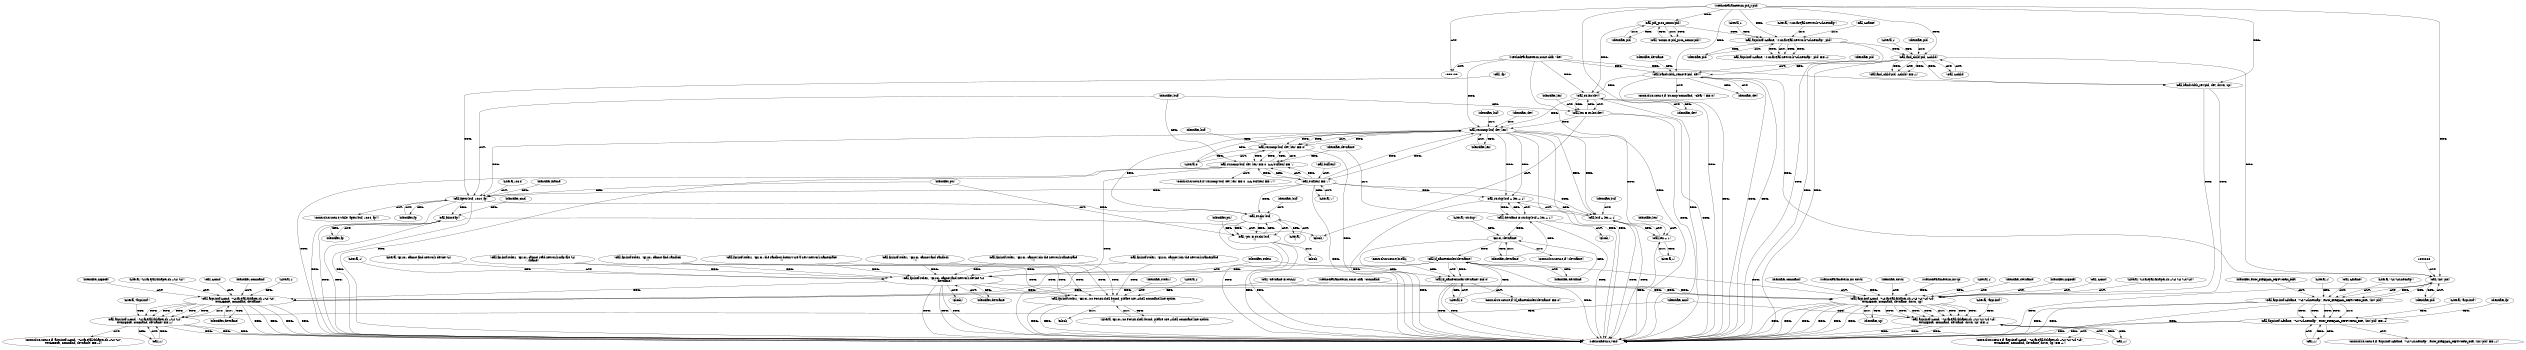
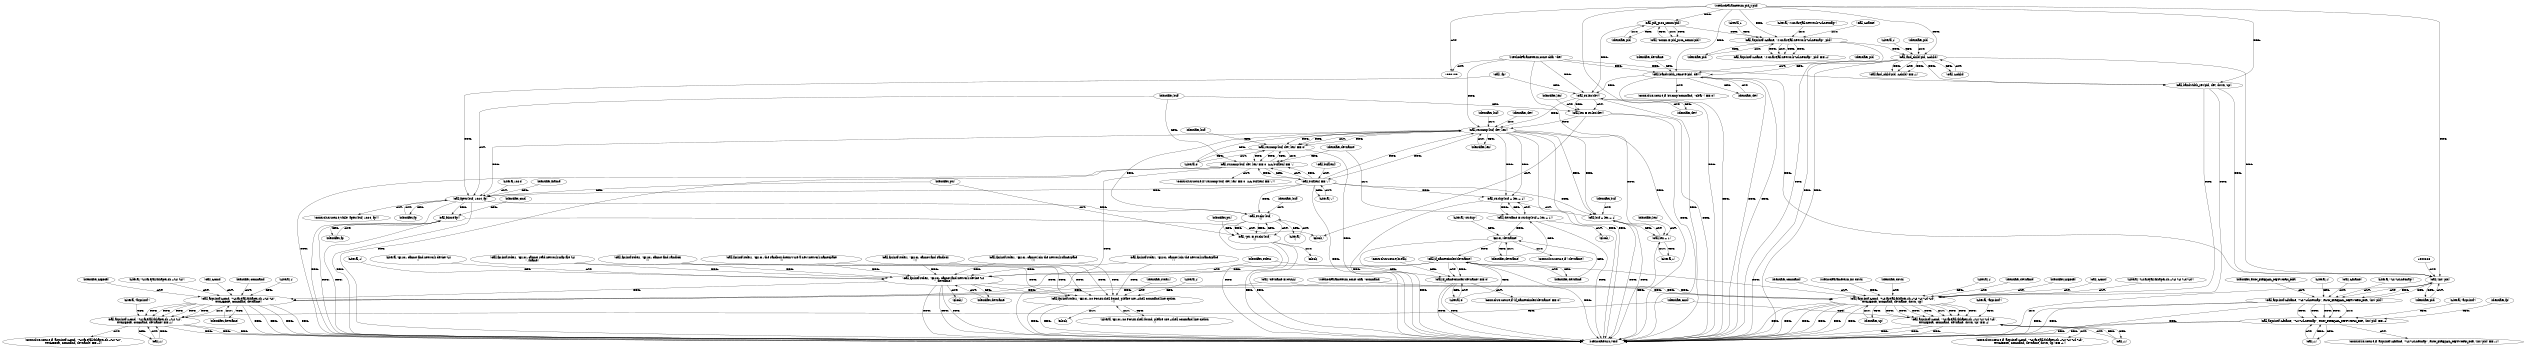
edge "(Call,find_child(pid, &child))" -> "(Call,&child)": label "AST: " -> "CFG: "
edge "(Call,len = strlen(dev))" -> "(Call,strlen(dev))": now "(Call,!fp)" -> "(Call,strlen(dev))"
edge "(Call,strdup(buf + len + 1))" -> "(Call,buf + len + 1)": removed, label "CFG:"
edge "(Call,bandwidth_set(pid, dev, down, up))" -> "(Call,(int) pid)": added, label "DDG:"
node "(MethodParameterIn,int up)": removed
edge "(Call,(int) pid)" -> "(MethodReturn,void)": label "DDG: " -> "AST: "
